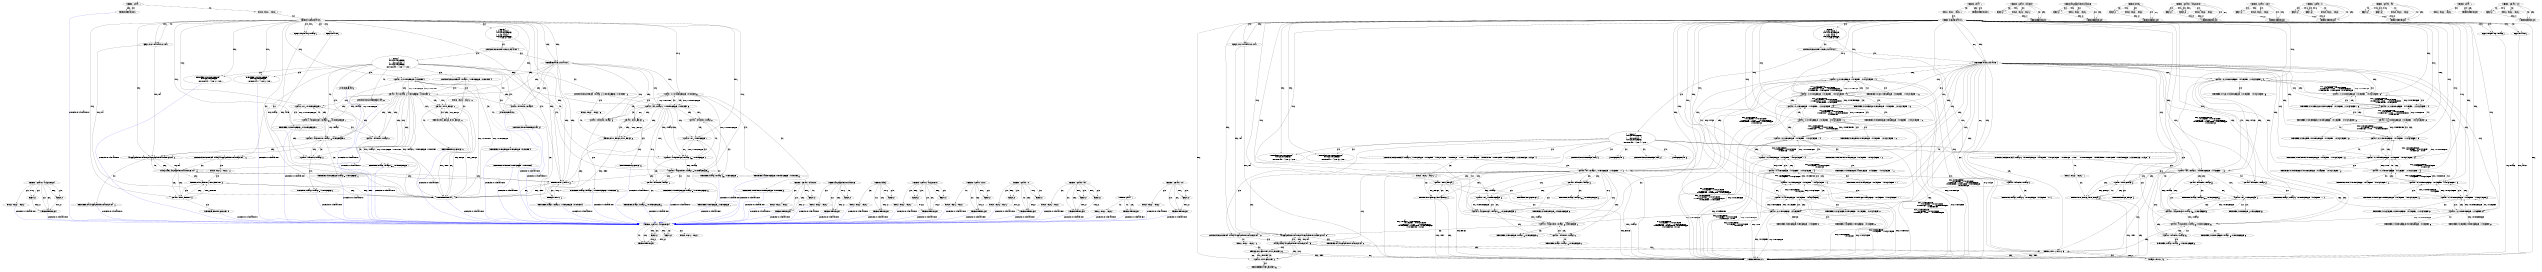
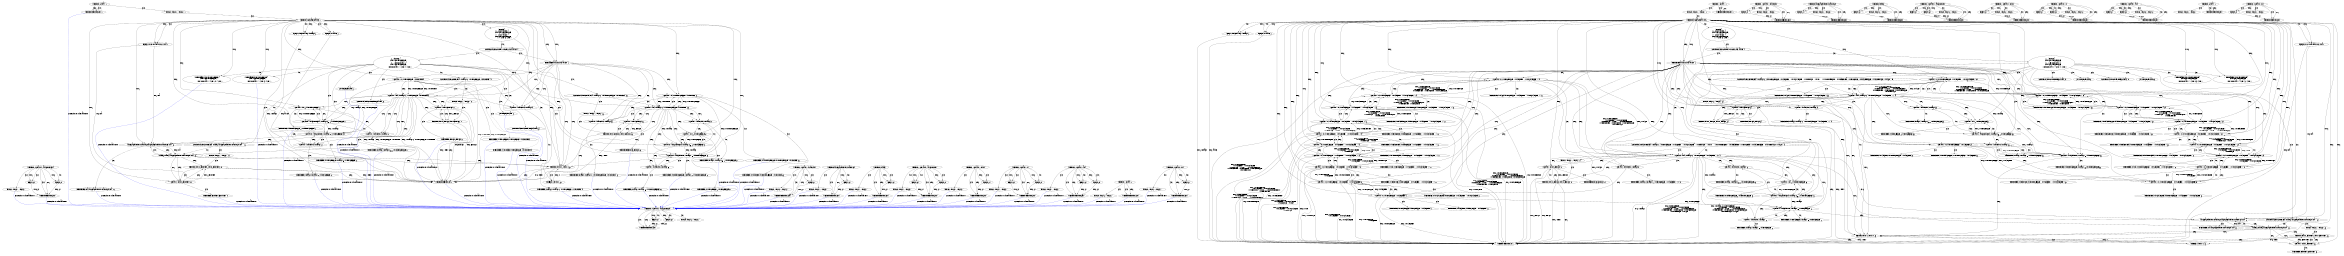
edge "(<operator>.or,VM_NOHUGEPAGE |  VM_SHARED   | VM_MAYSHARE)" -> "(<operator>.or,VM_NOHUGEPAGE |  VM_SHARED)": removed, label "AST:"
edge "(<operator>.or,VM_HUGEPAGE |  VM_SHARED)" -> "(IDENTIFIER,VM_HUGEPAGE,VM_HUGEPAGE |  VM_SHARED)": label "PFNMAP: " -> "AST: "
edge "(<operator>.or,VM_NOHUGEPAGE |  VM_SHARED)" -> "(IDENTIFIER,VM_SHARED,VM_NOHUGEPAGE |  VM_SHARED)": label "DDG: VM_INSERTPAGE" -> "AST: "
